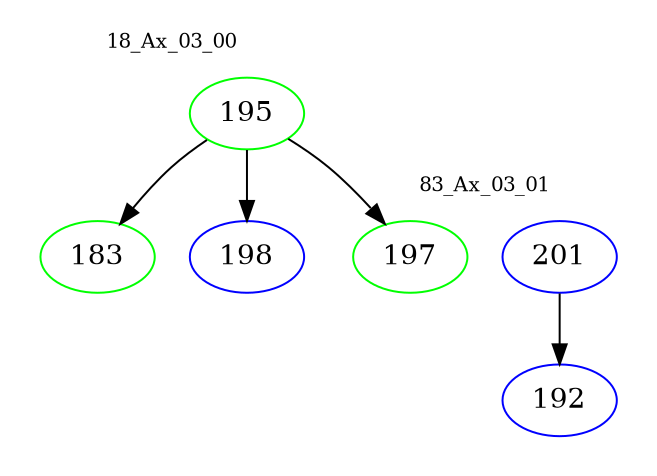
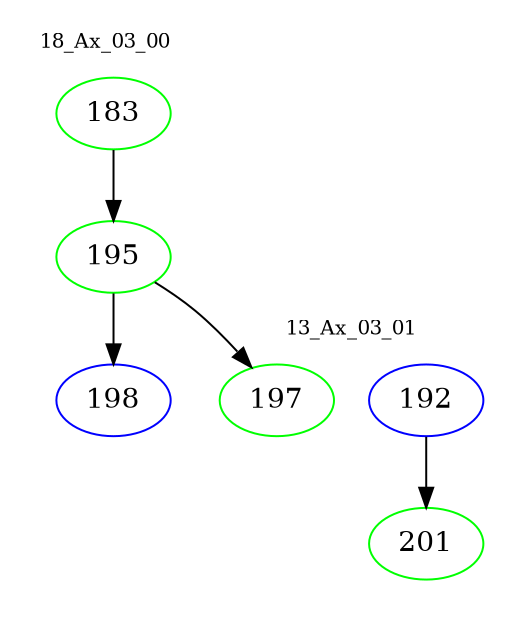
edge "195" -> "183": reversed
cluster "83_Ax_03_01": label "83_Ax_03_01" -> "13_Ax_03_01"
node "201": color blue -> green
edge "201" -> "192": reversed
